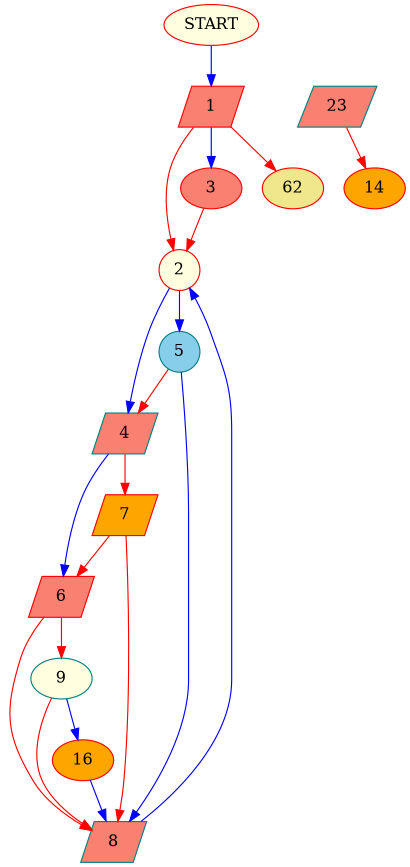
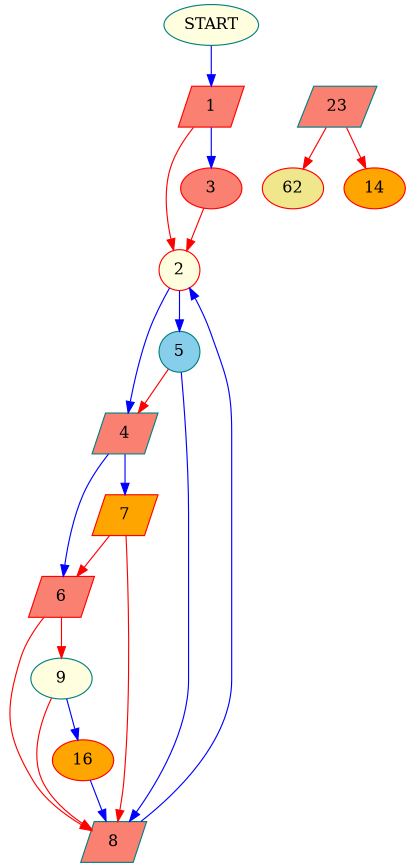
node "START": color red -> teal
edge "1" -> "62": now "23" -> "62"
edge "4" -> "7": color red -> blue
